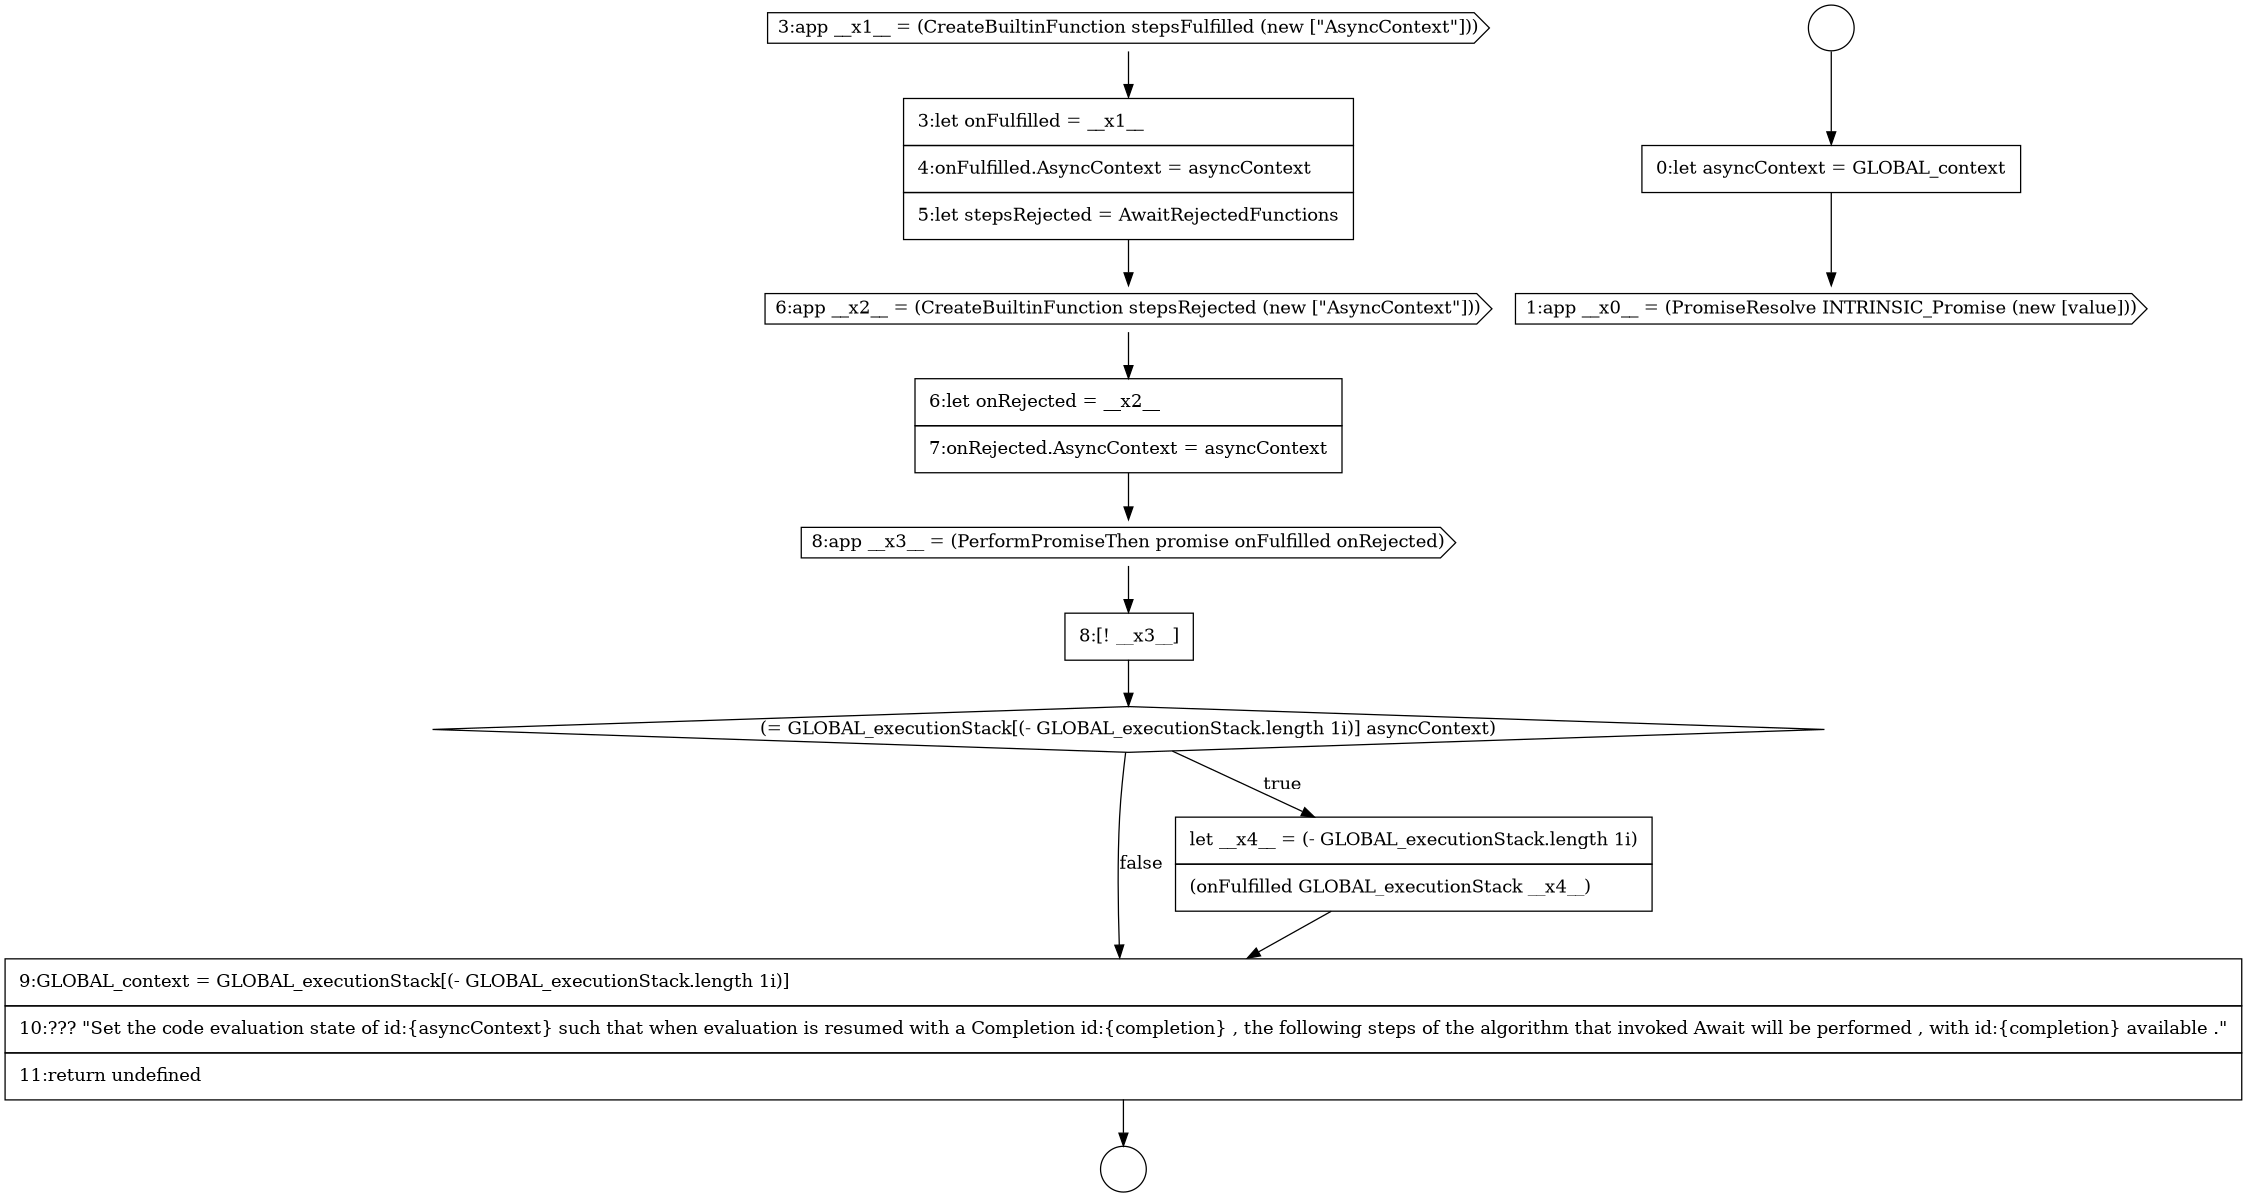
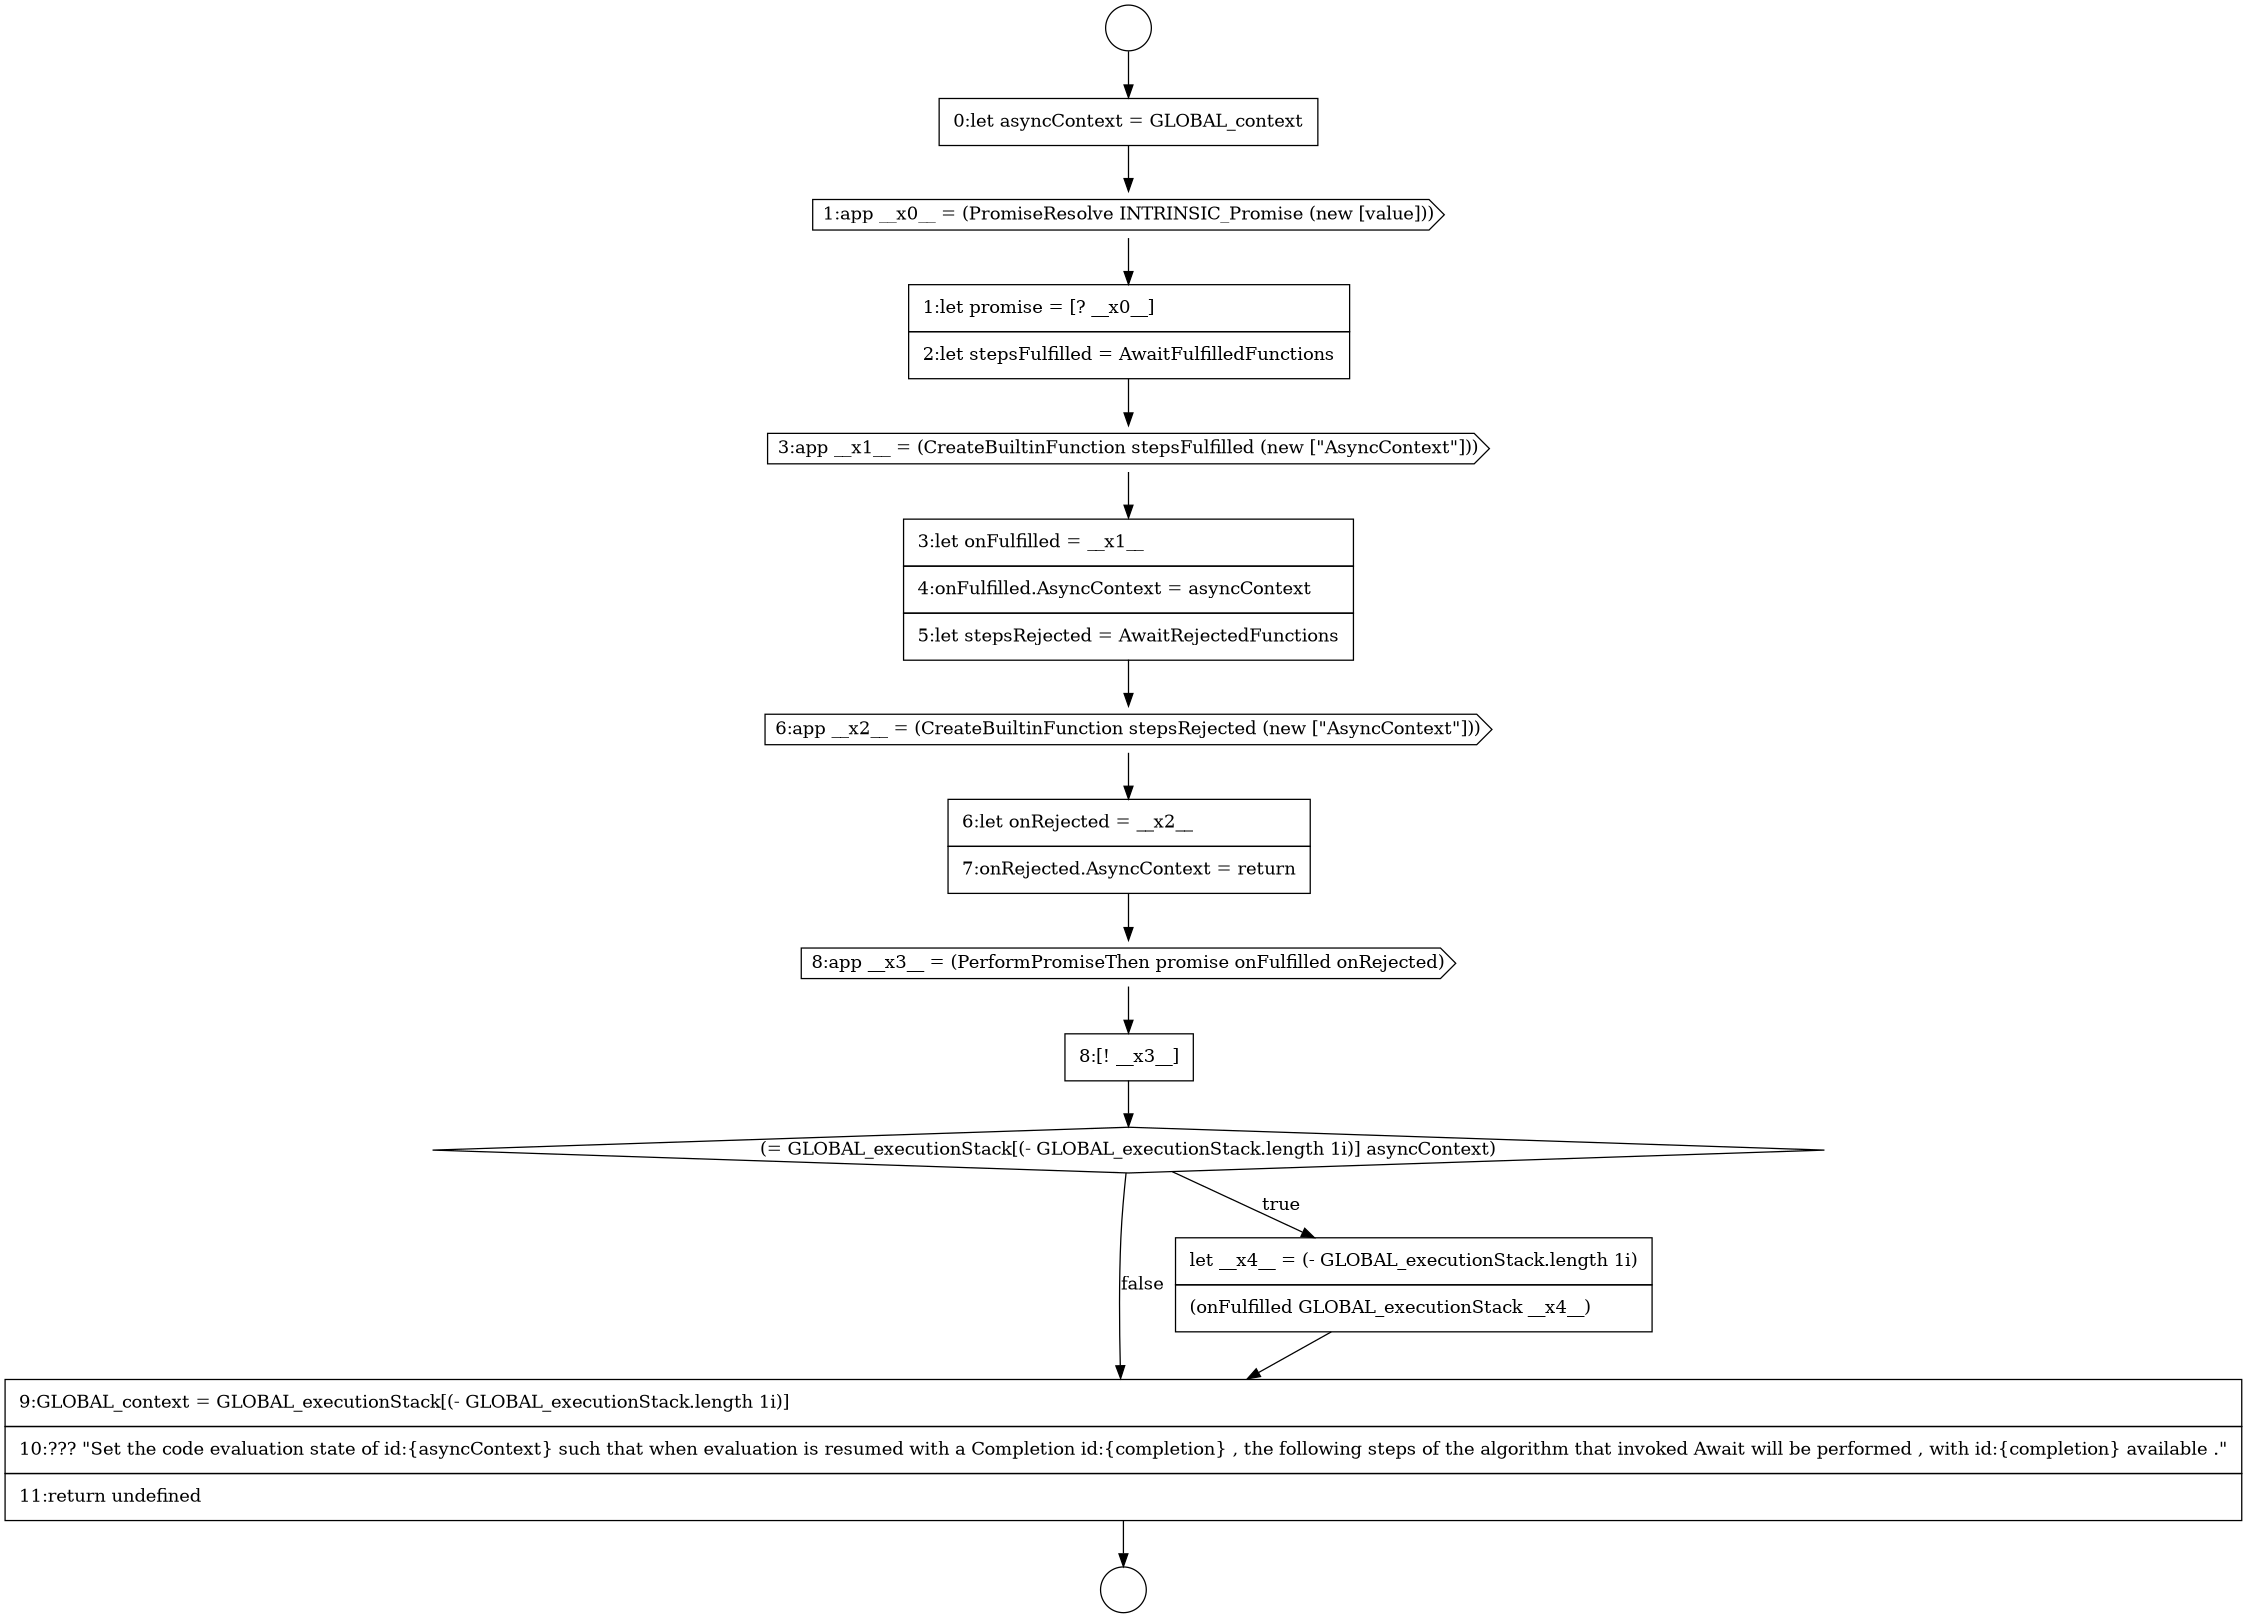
node "1:let promise = [? __x0__]": added
node "6:let onRejected = __x2__": text "7:onRejected.AsyncContext = asyncContext" -> "7:onRejected.AsyncContext = return"
